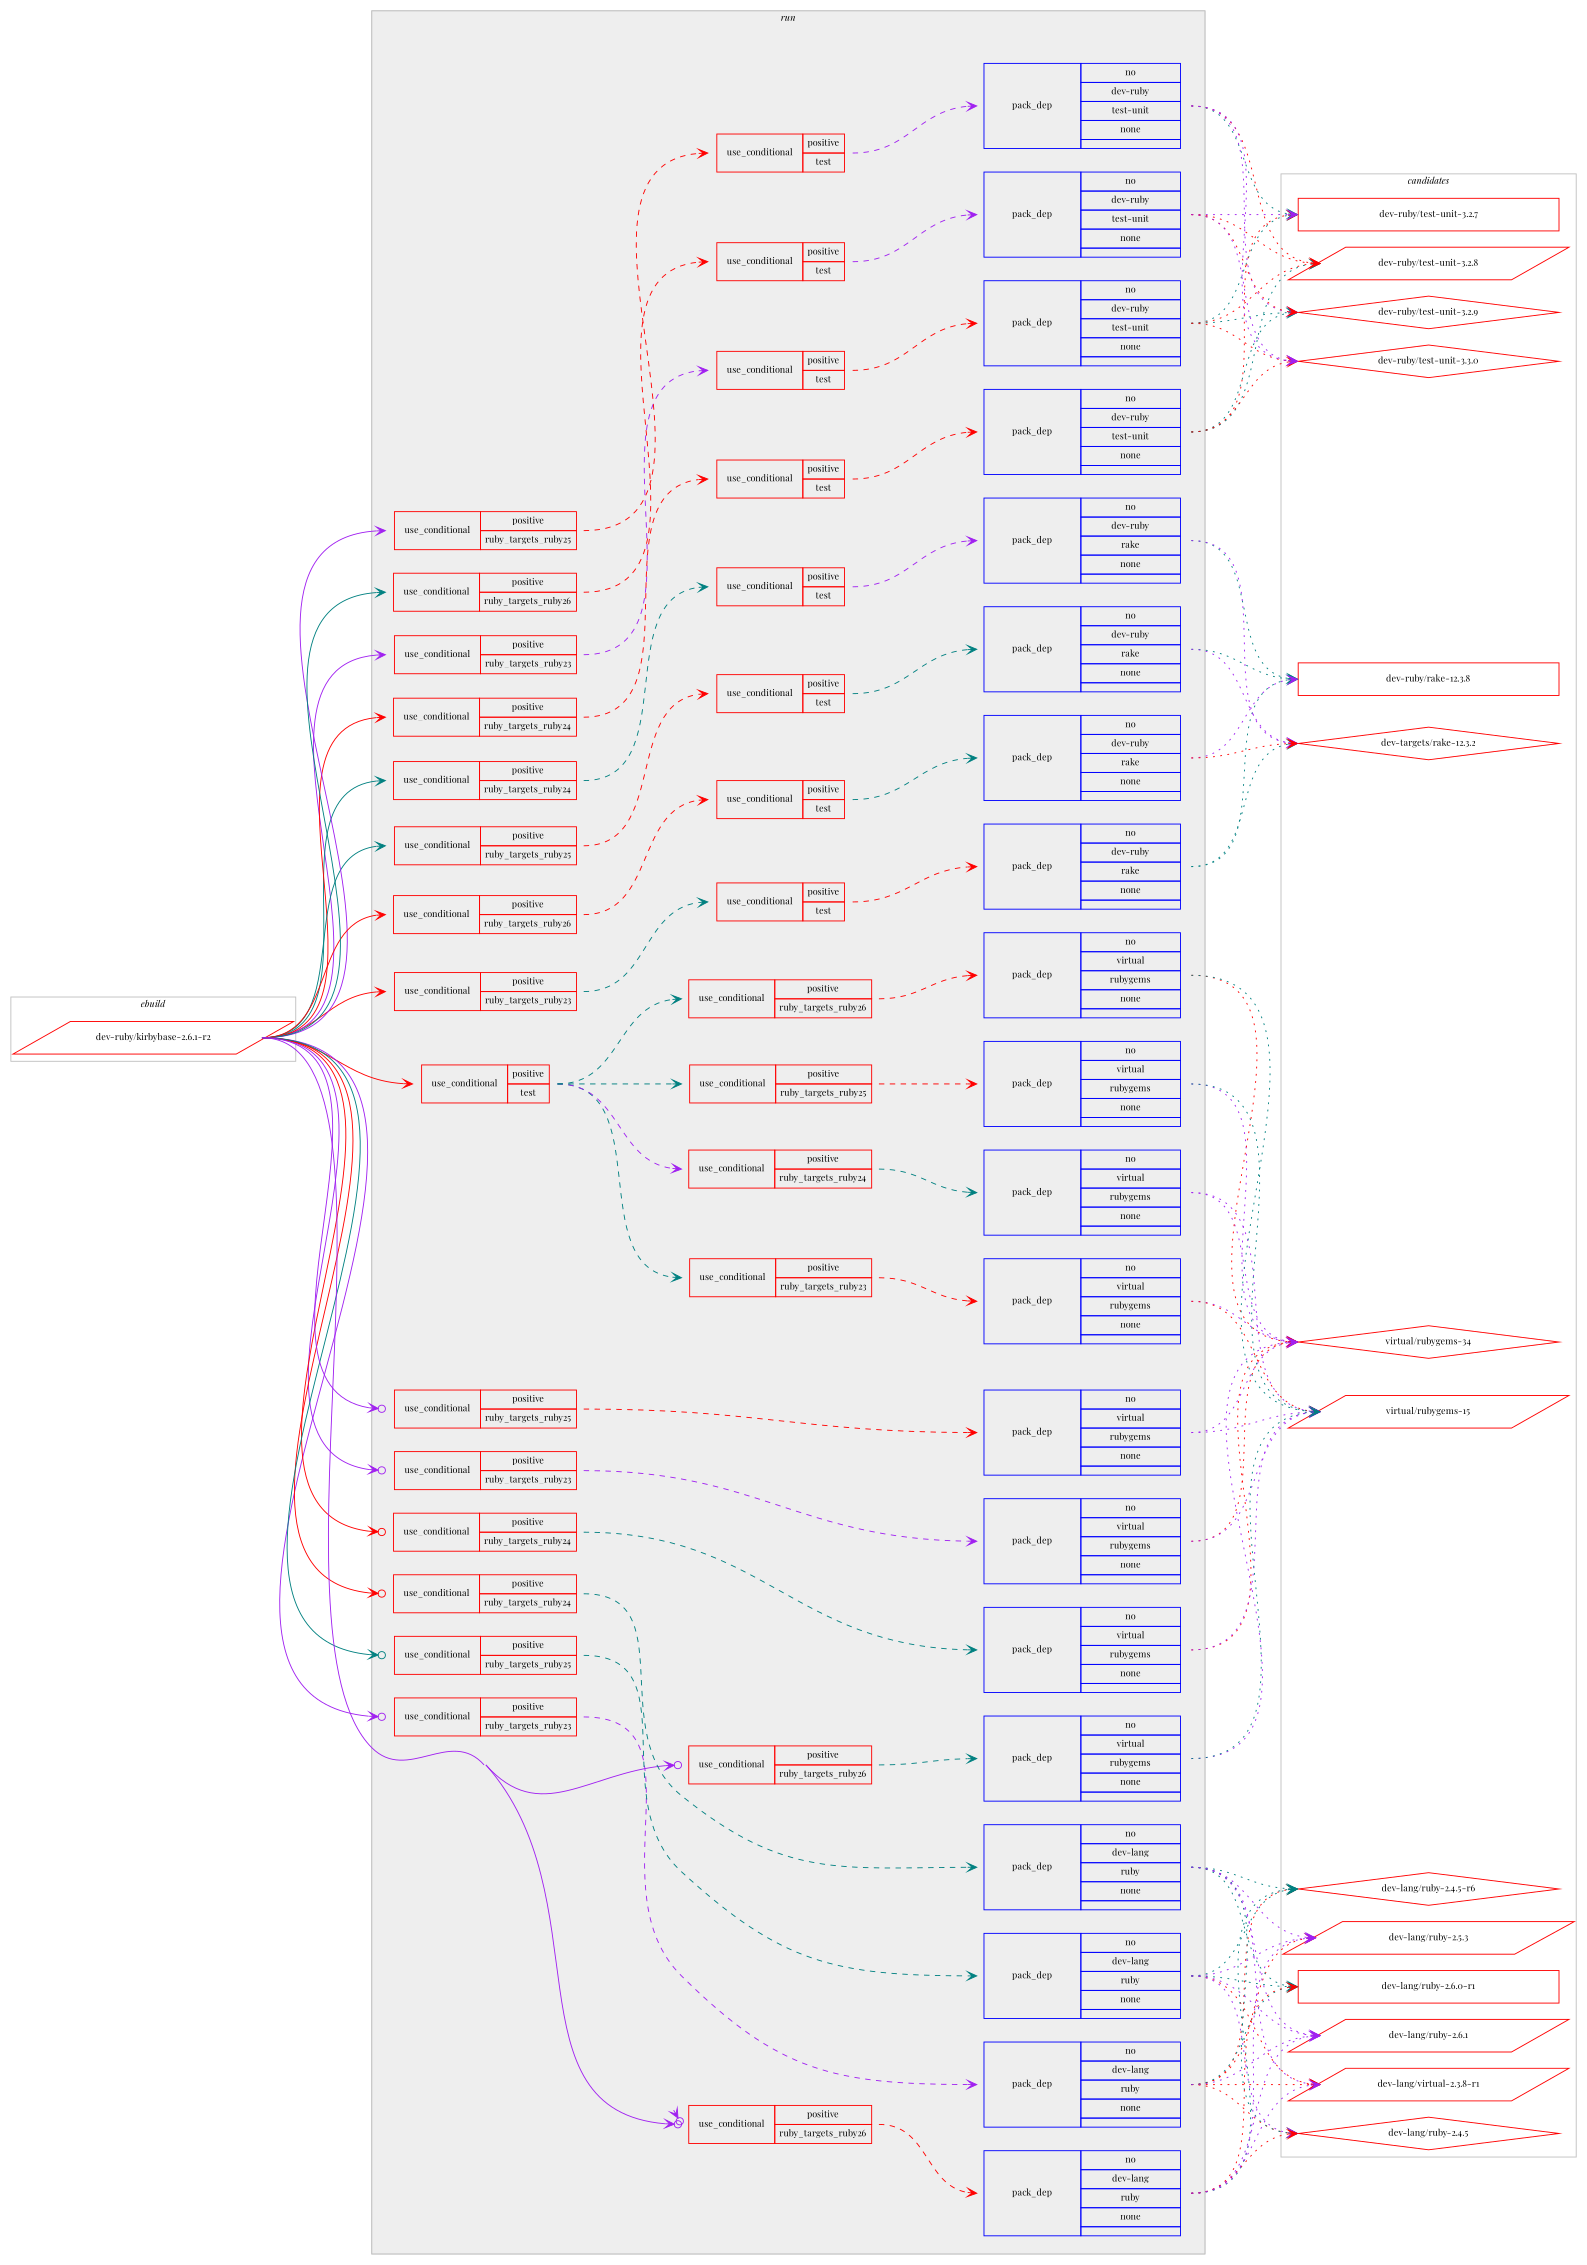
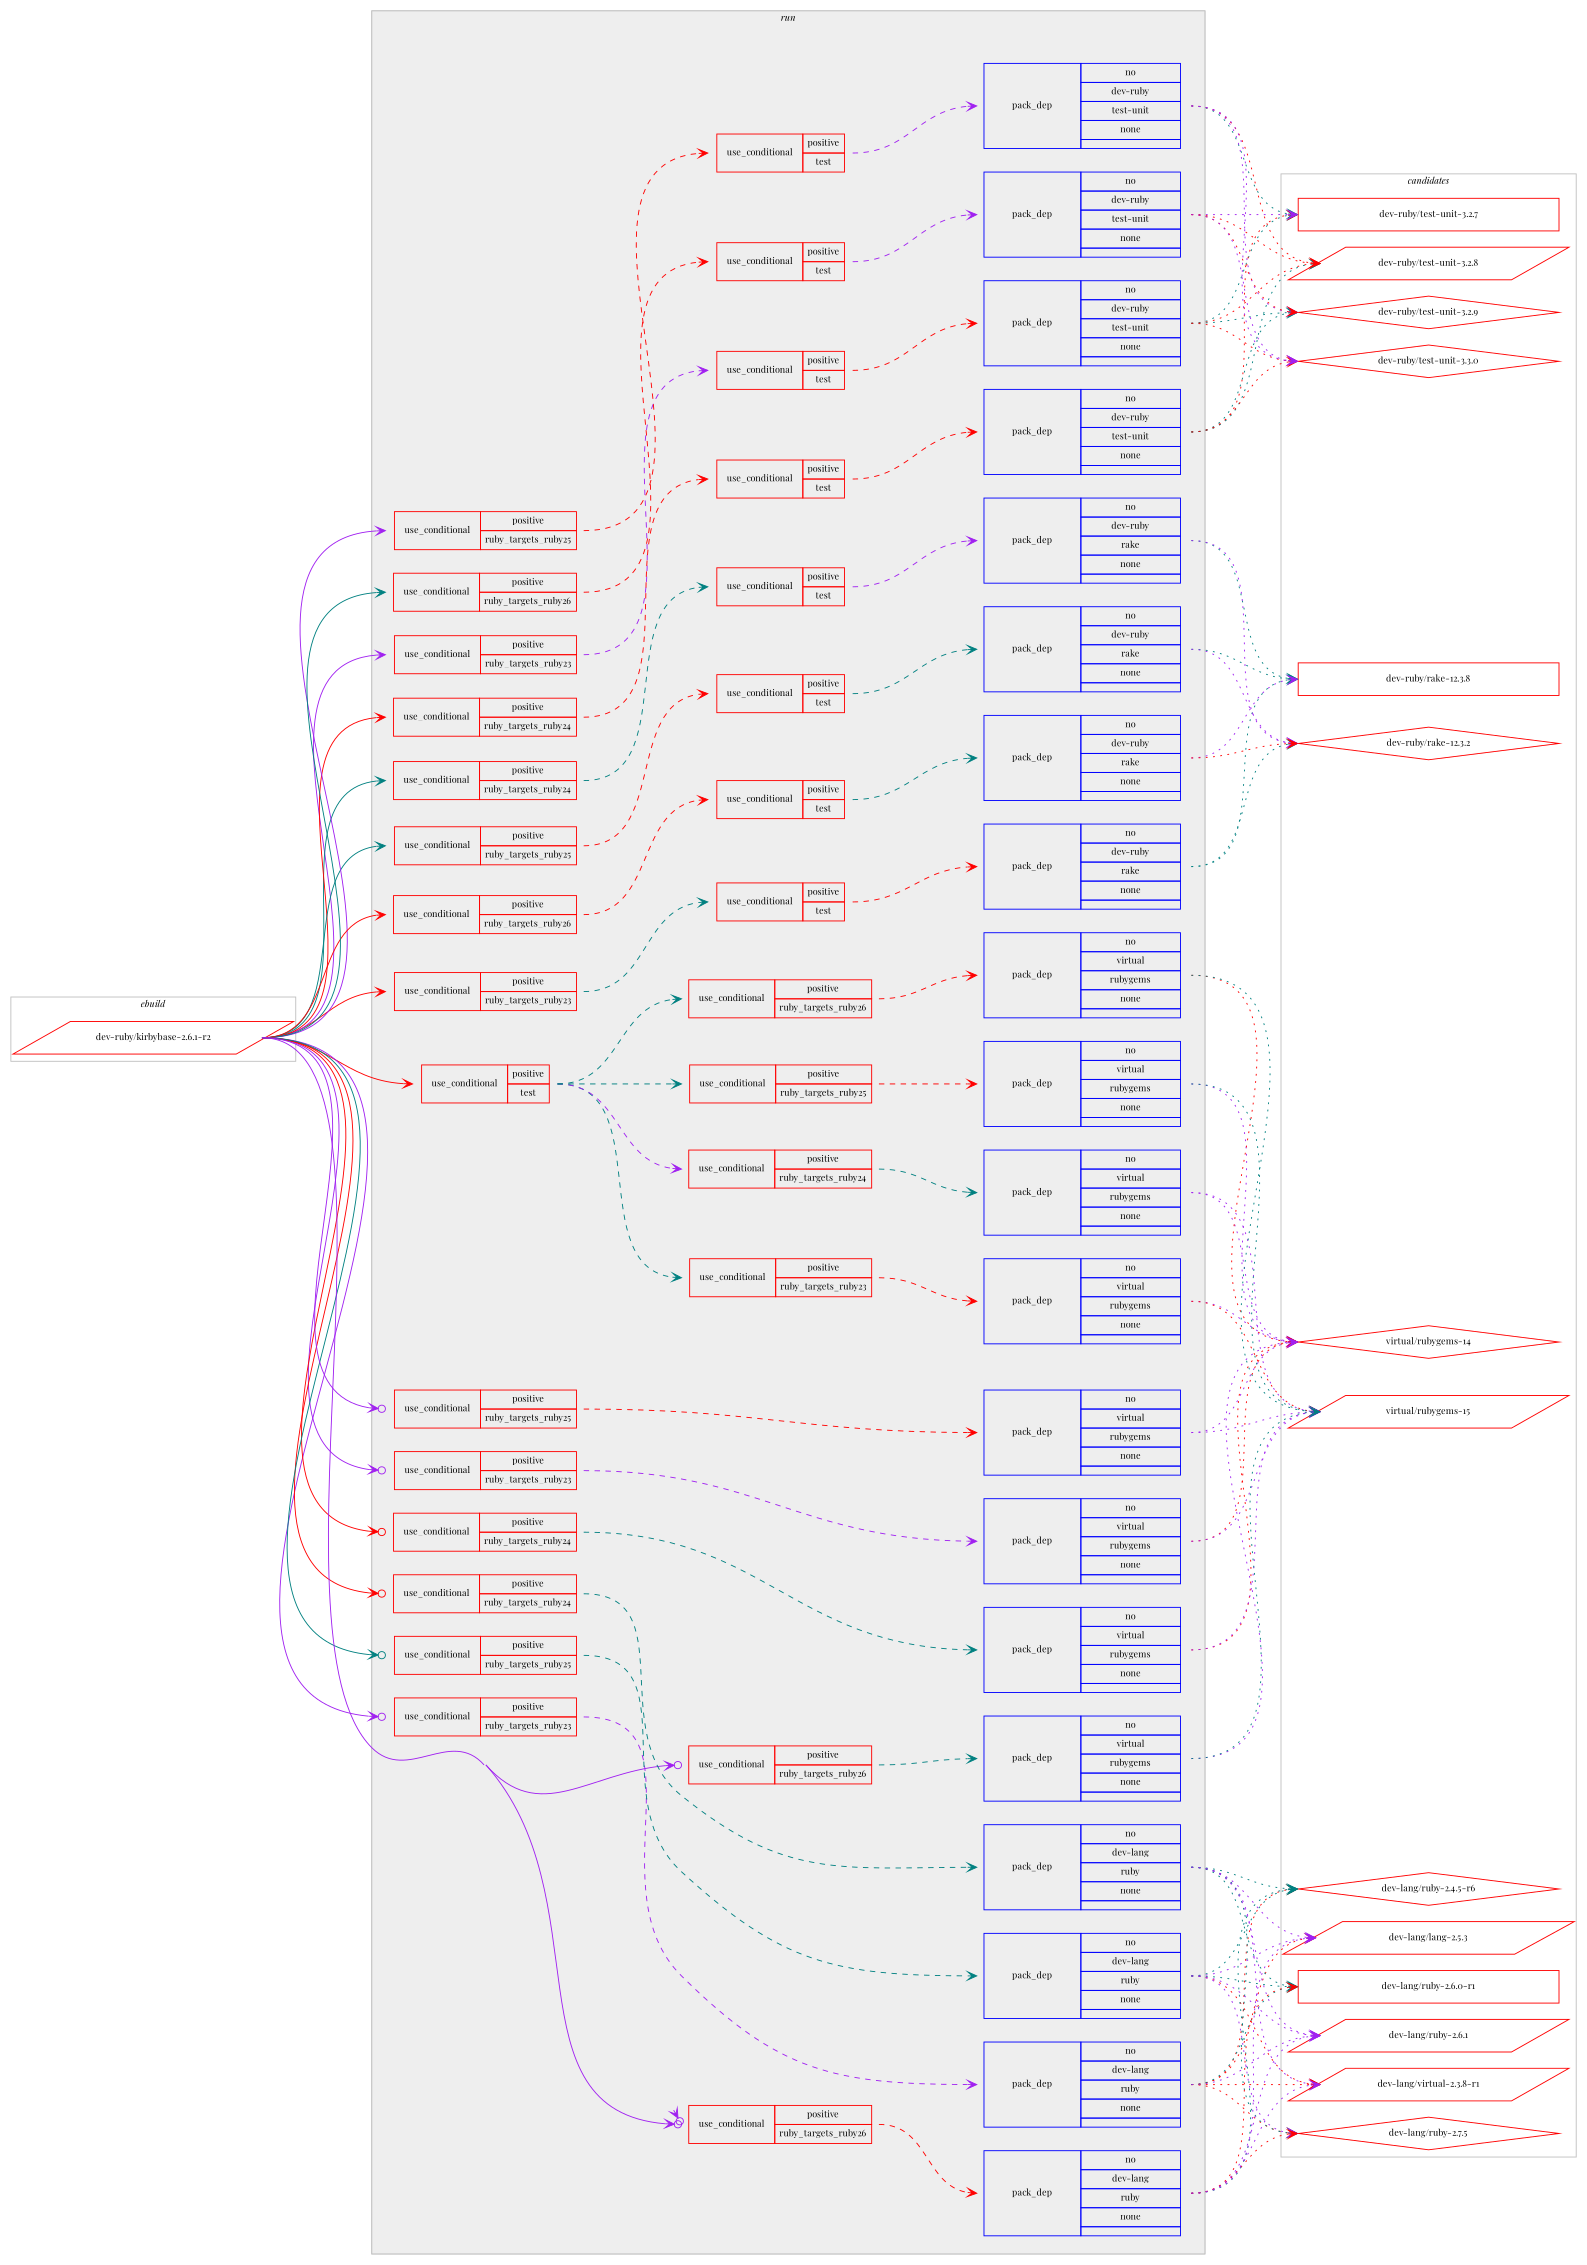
node "dev-targets/rake-12.3.2": label "dev-targets/rake-12.3.2" -> "dev-ruby/rake-12.3.2"
node "virtual/rubygems-34": label "virtual/rubygems-34" -> "virtual/rubygems-14"
node "dev-lang/ruby-2.5.3": label "dev-lang/ruby-2.5.3" -> "dev-lang/lang-2.5.3"
node "dev-lang/ruby-2.4.5": label "dev-lang/ruby-2.4.5" -> "dev-lang/ruby-2.7.5"
